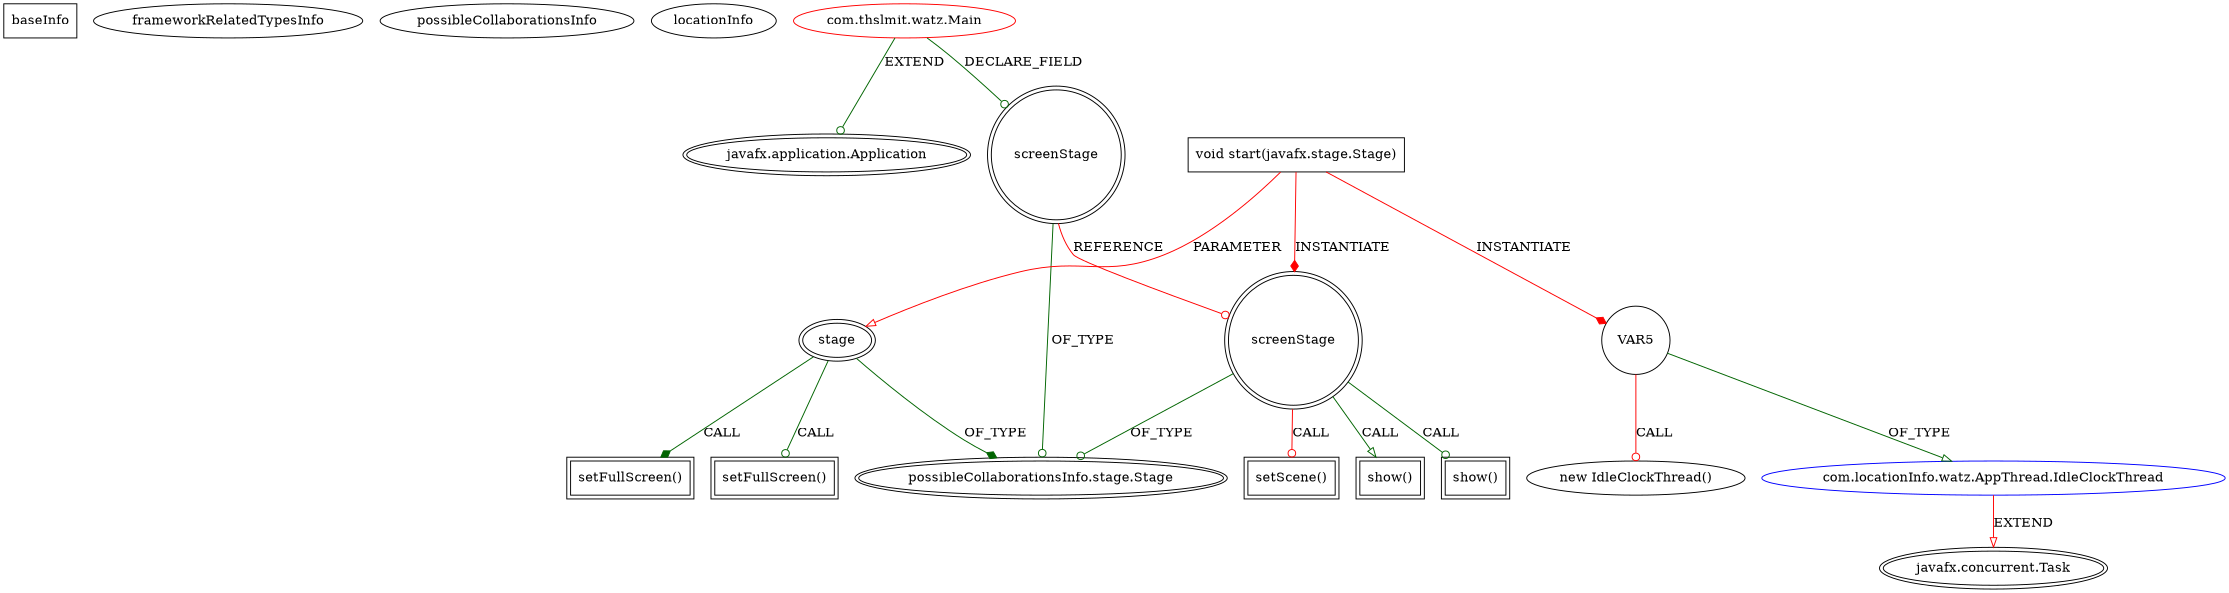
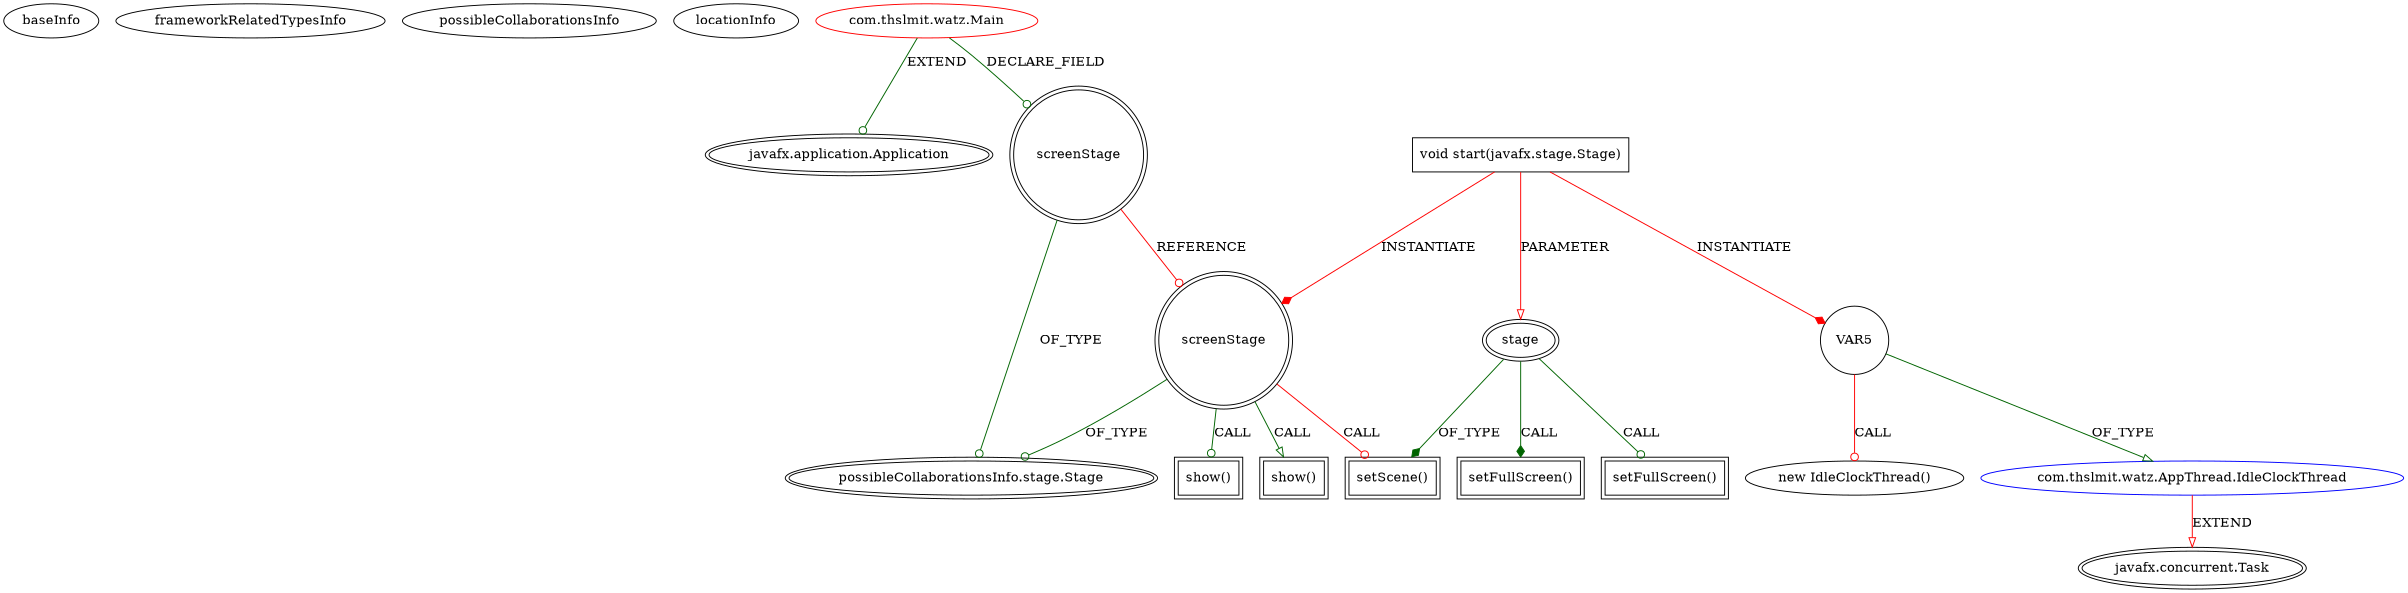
node "baseInfo": shape box -> ellipse
edge "stage" -> "possibleCollaborationsInfo.stage.Stage": now "stage" -> "setScene()"
node "com.locationInfo.watz.AppThread.IdleClockThread": label "com.locationInfo.watz.AppThread.IdleClockThread" -> "com.thslmit.watz.AppThread.IdleClockThread"
